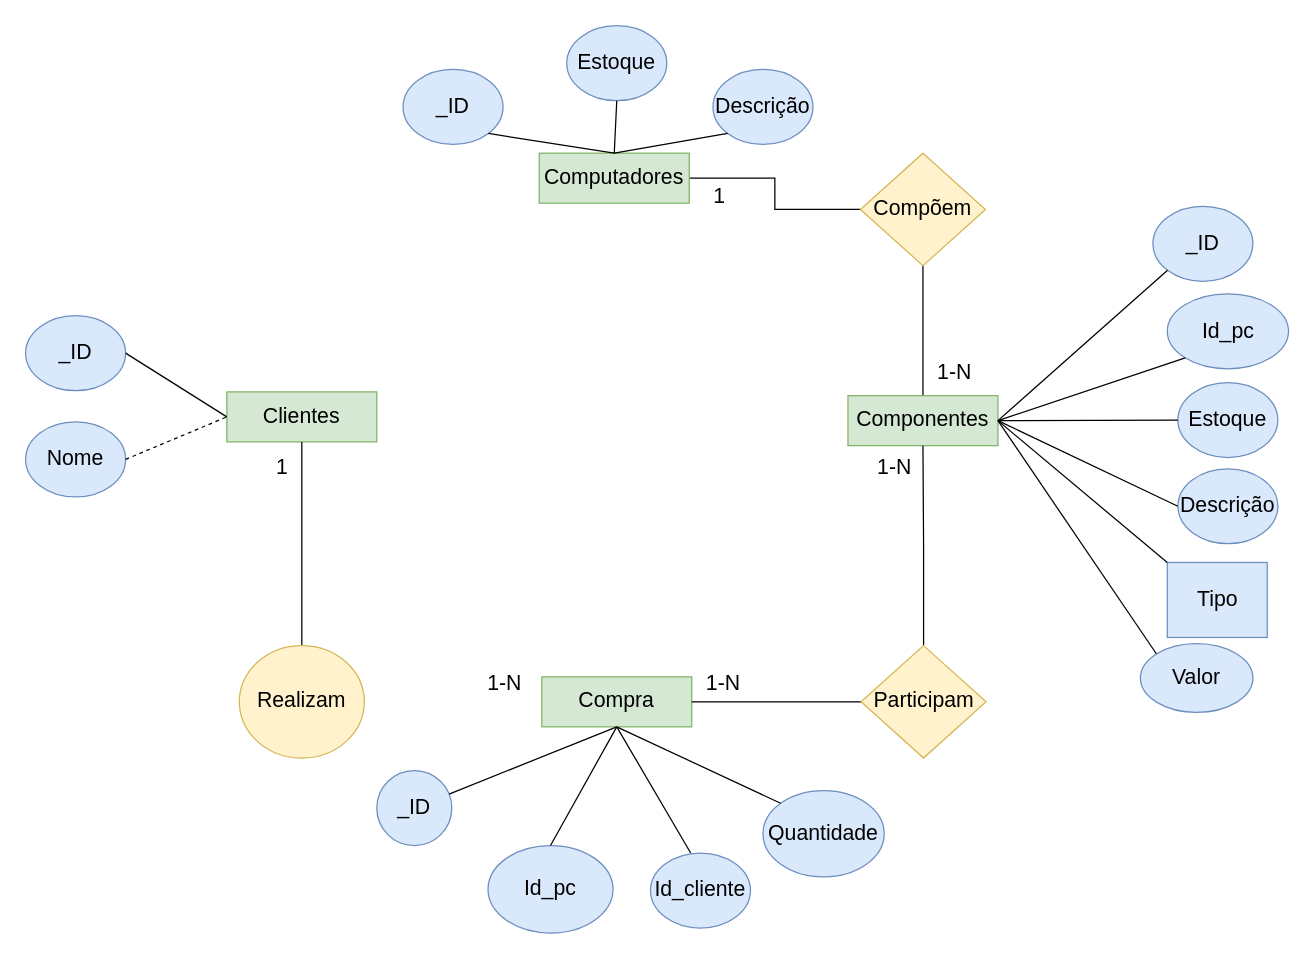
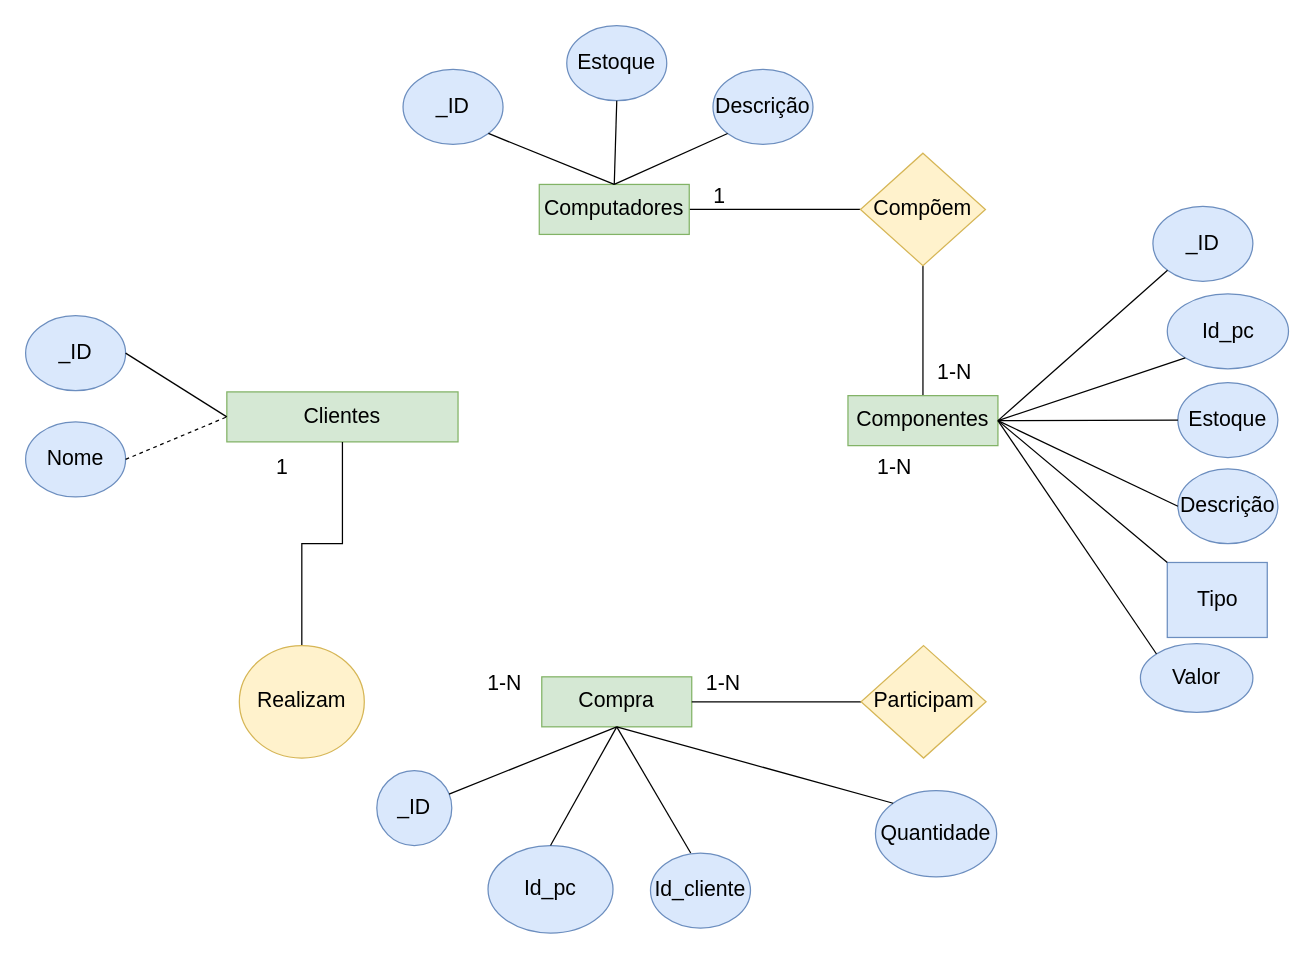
node "Computadores": moved (614, 178) -> (614, 209)
node "Clientes": size 150x50 -> 231x50
edge "Componentes" -- "Participam": removed
node "Quantidade": moved (824, 834) -> (936, 834)
